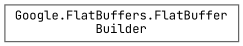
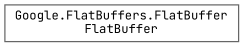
node "Google.FlatBuffers.FlatBuffer Builder": label "Google.FlatBuffers.FlatBuffer Builder" -> "Google.FlatBuffers.FlatBuffer FlatBuffer"
